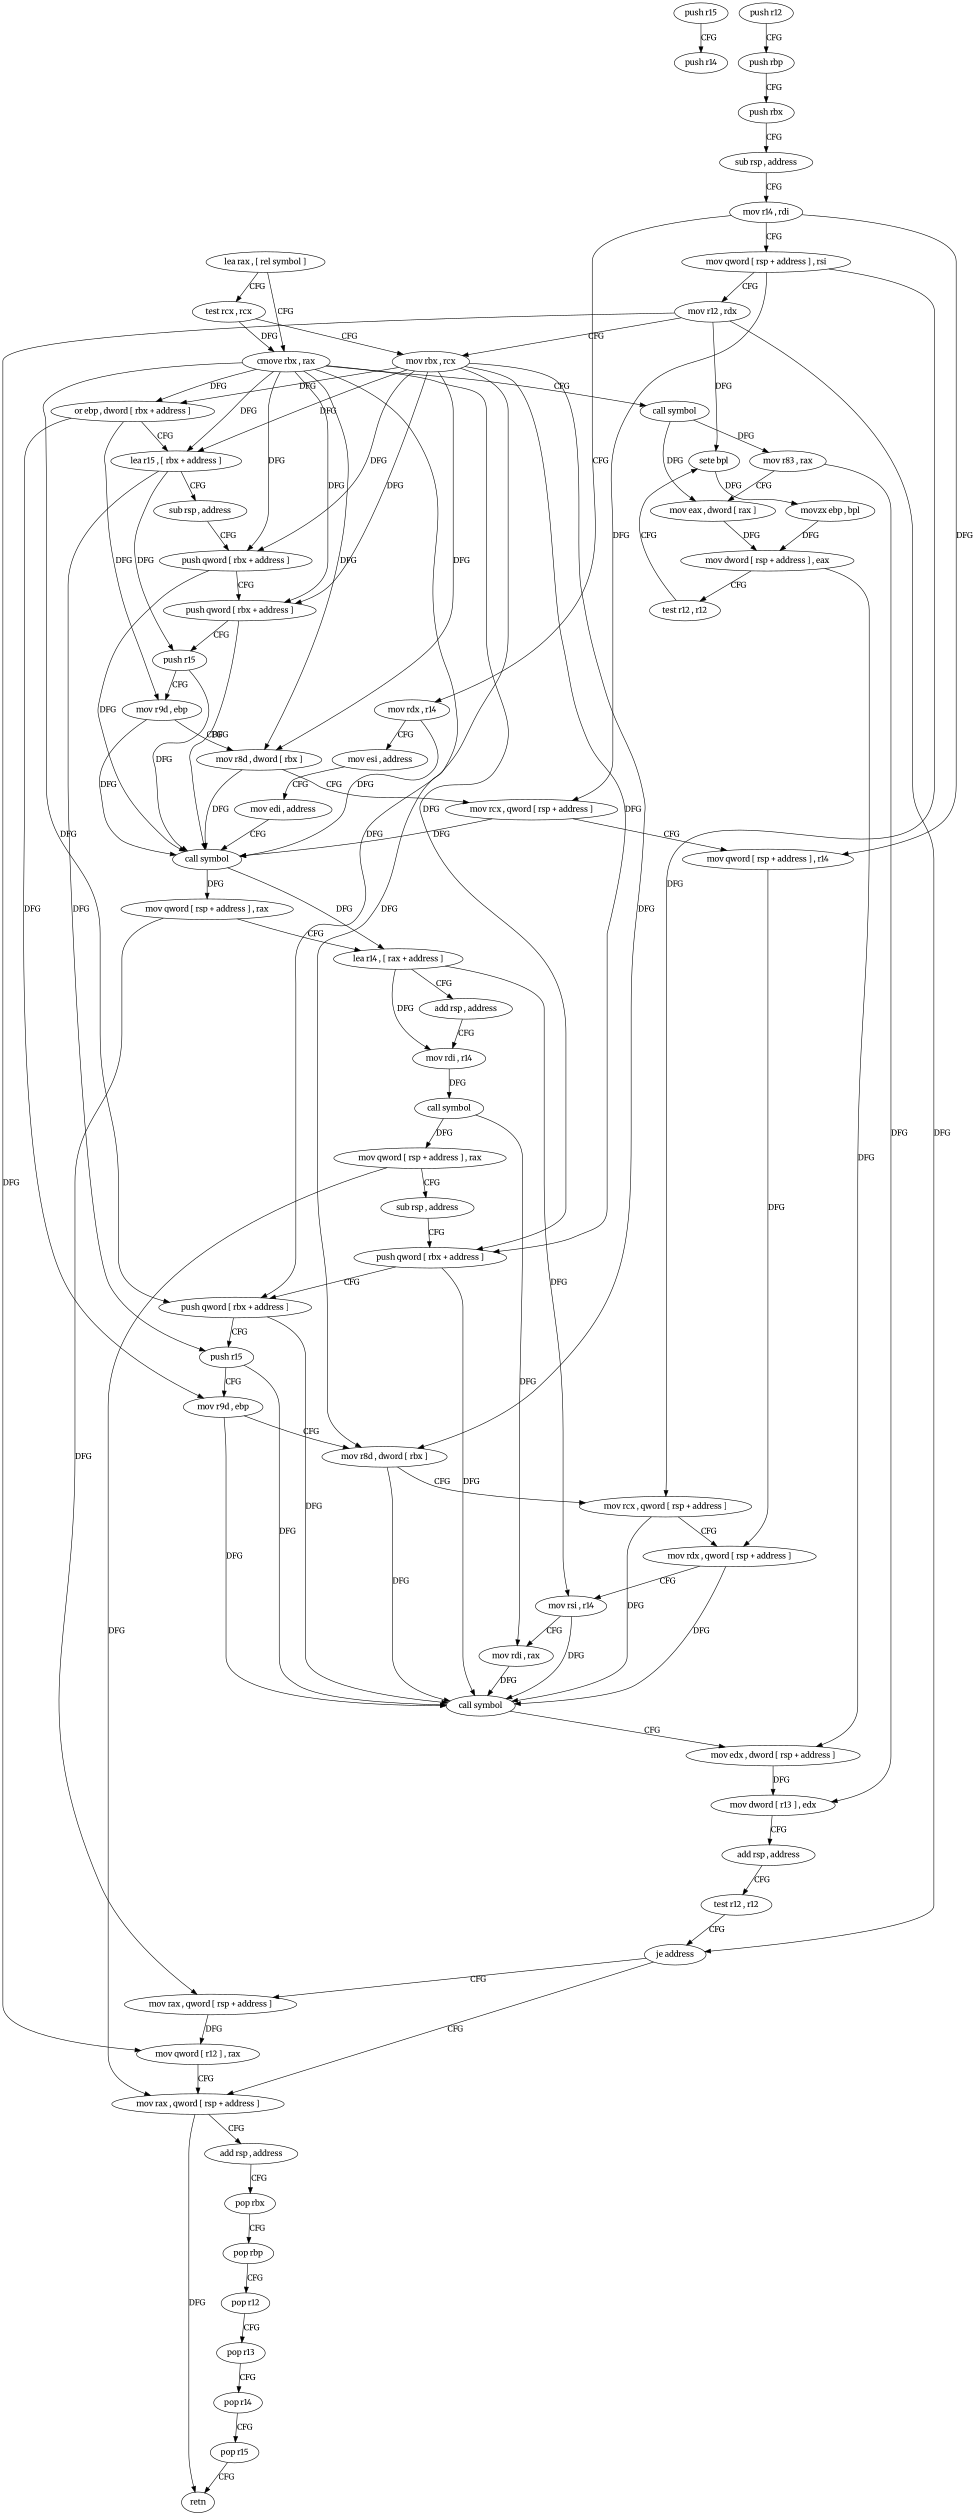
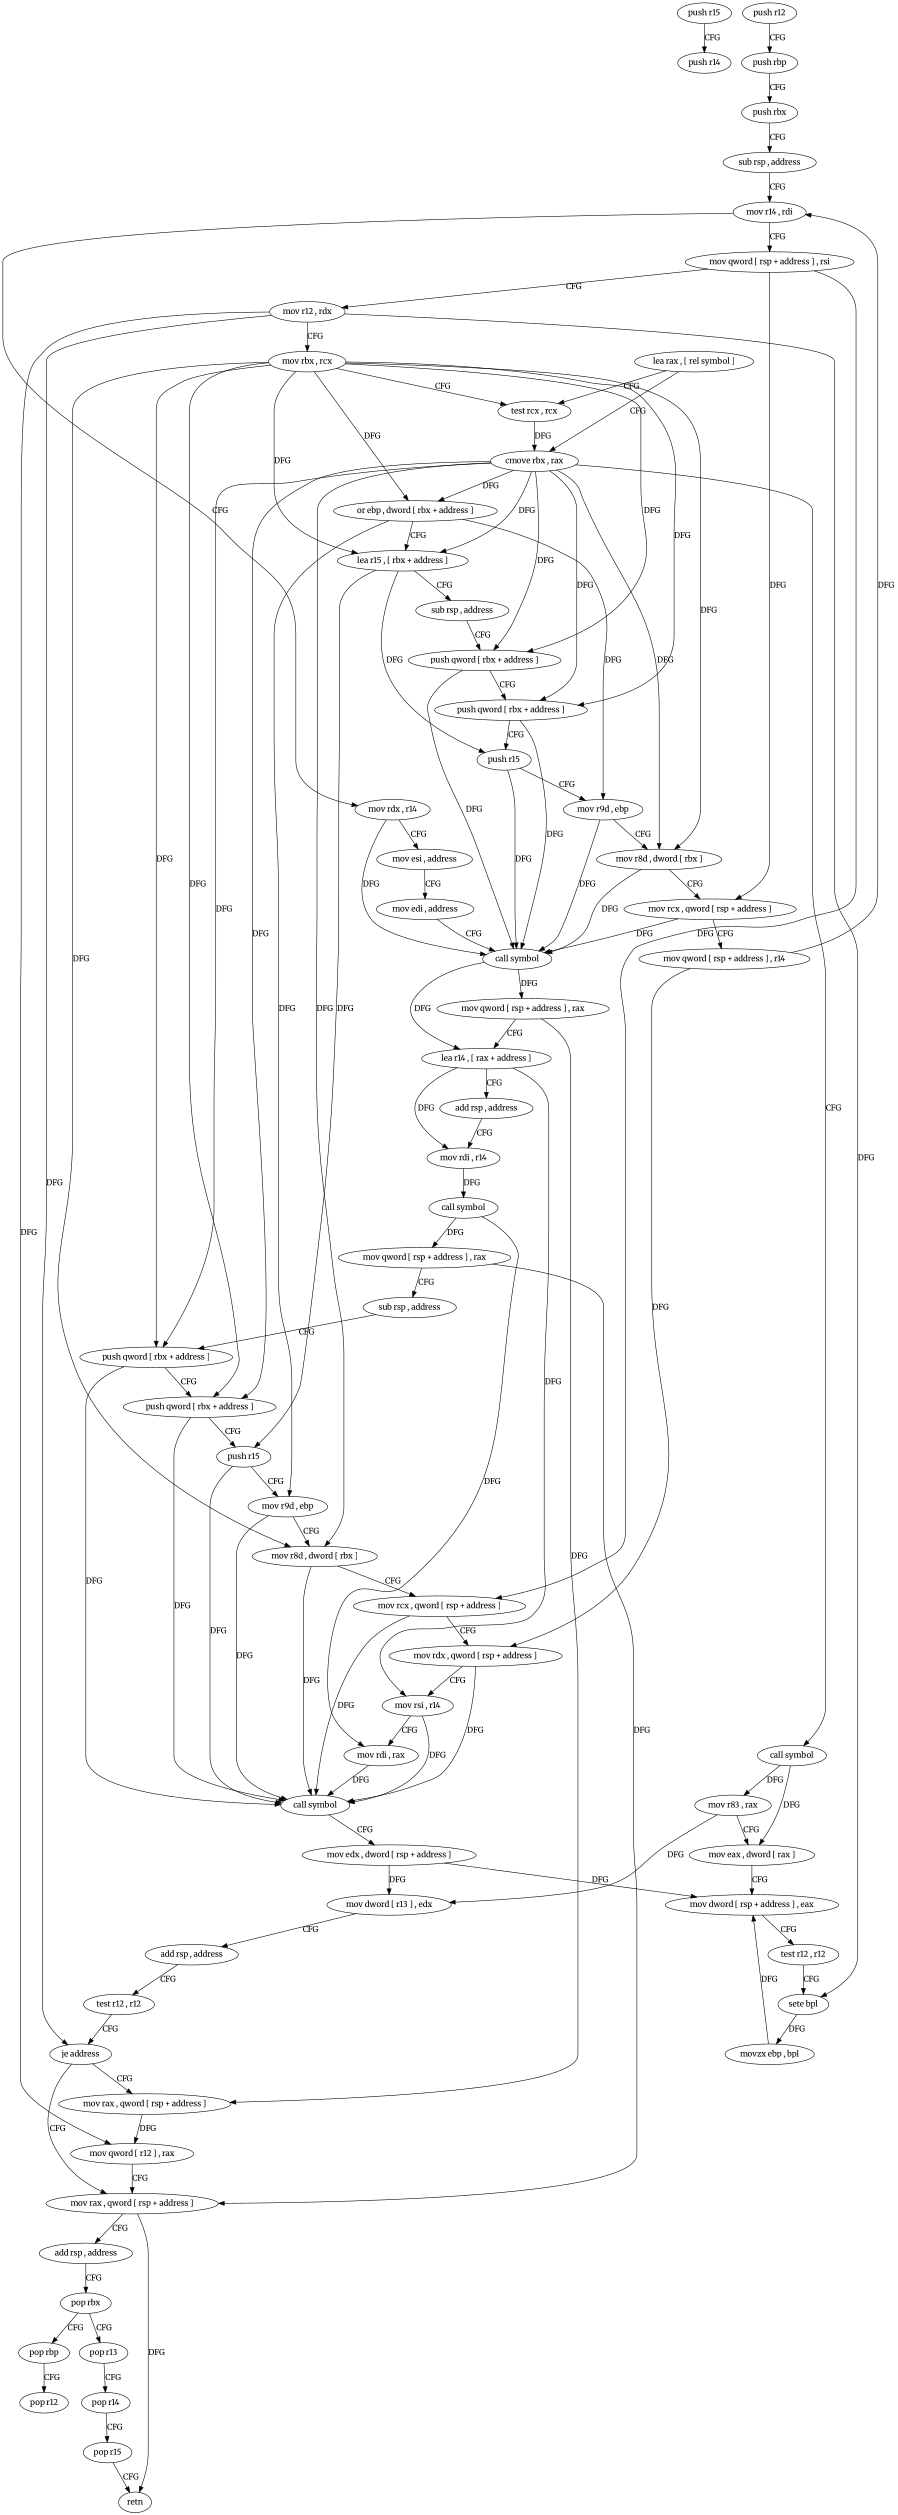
edge "test rcx , rcx" -> "mov rbx , rcx": reversed
edge "mov r14 , rdi" -> "mov qword [ rsp + address ] , r14": reversed
edge "mov eax , dword [ rax ]" -> "mov dword [ rsp + address ] , eax": label "DFG" -> "CFG"
edge "mov dword [ rsp + address ] , eax" -> "mov edx , dword [ rsp + address ]": reversed
edge "pop r12" -> "pop r13": now "pop rbx" -> "pop r13"
